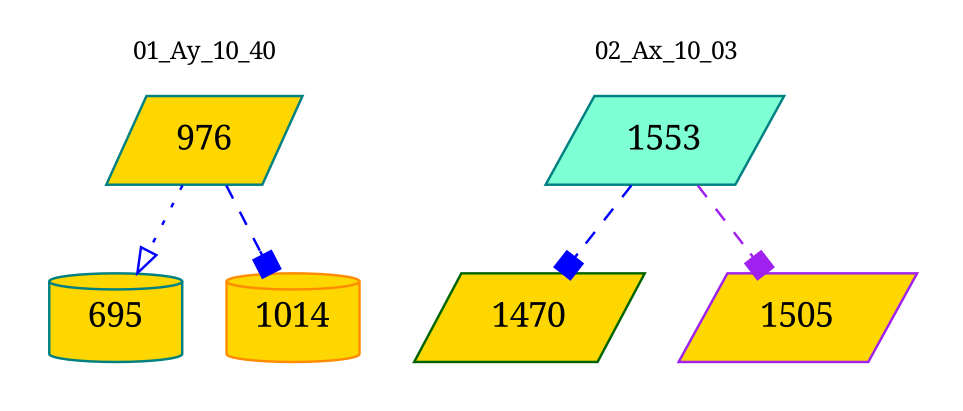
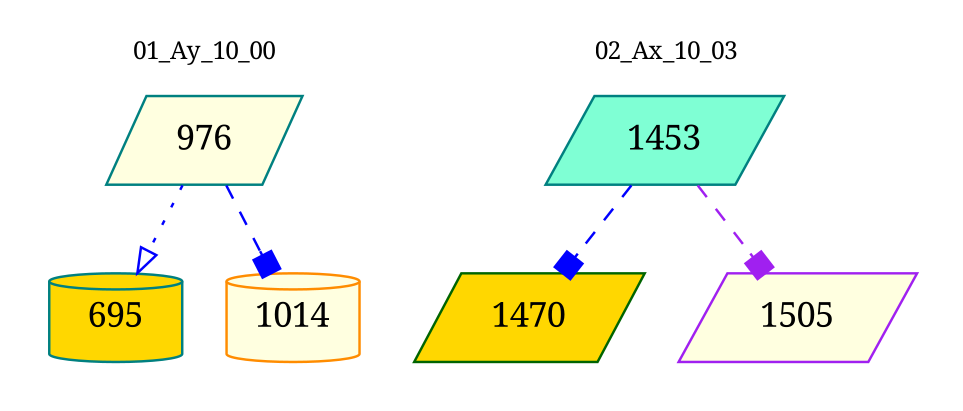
cluster "01_Ay_10_40": label "01_Ay_10_40" -> "01_Ay_10_00"
node "976": fillcolor gold -> lightyellow
node "1553": label "1553" -> "1453"
node "1014": fillcolor gold -> lightyellow
node "1505": fillcolor gold -> lightyellow
